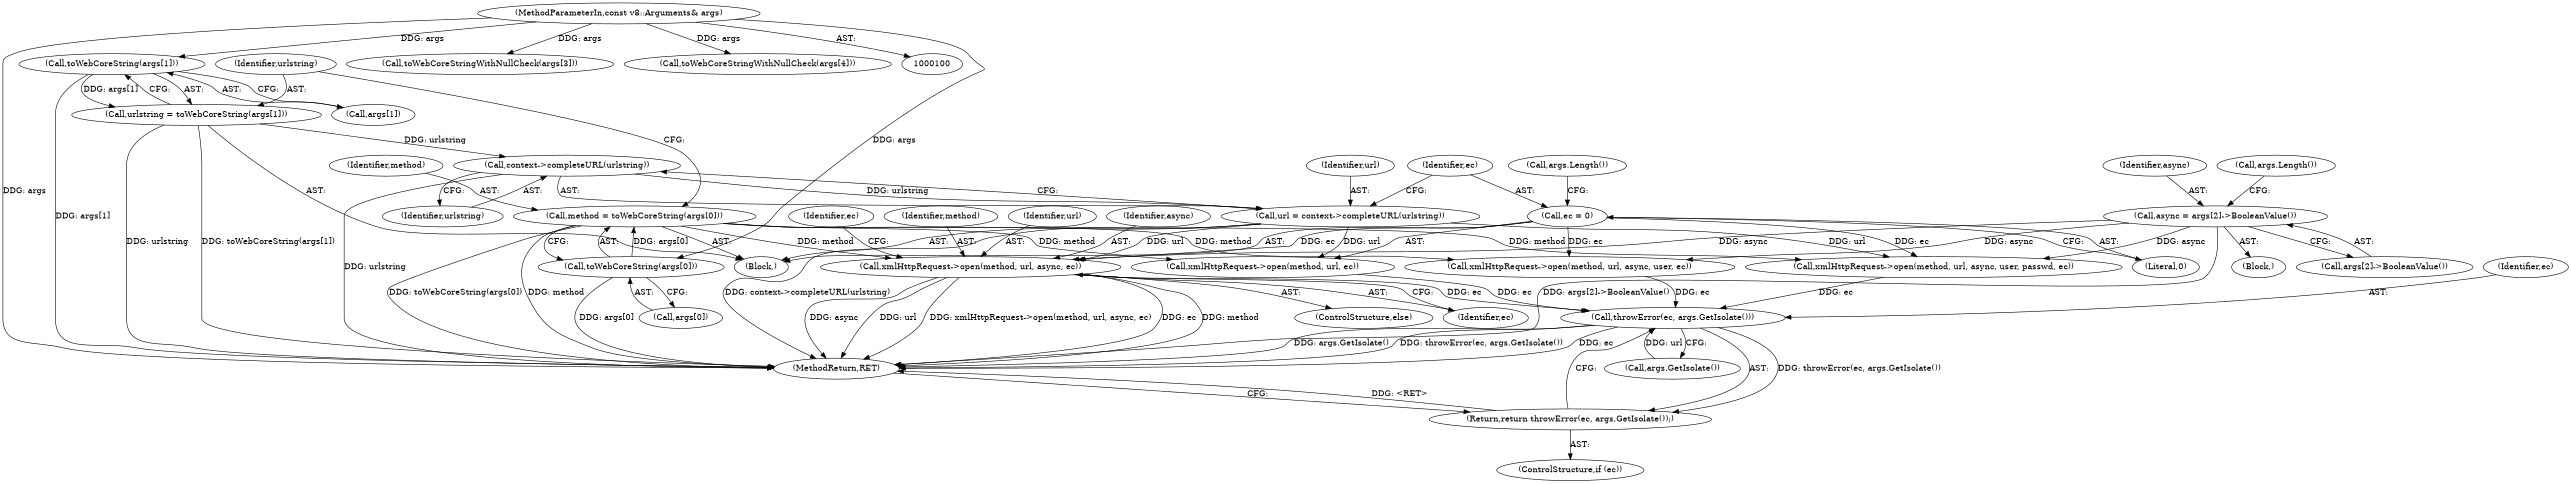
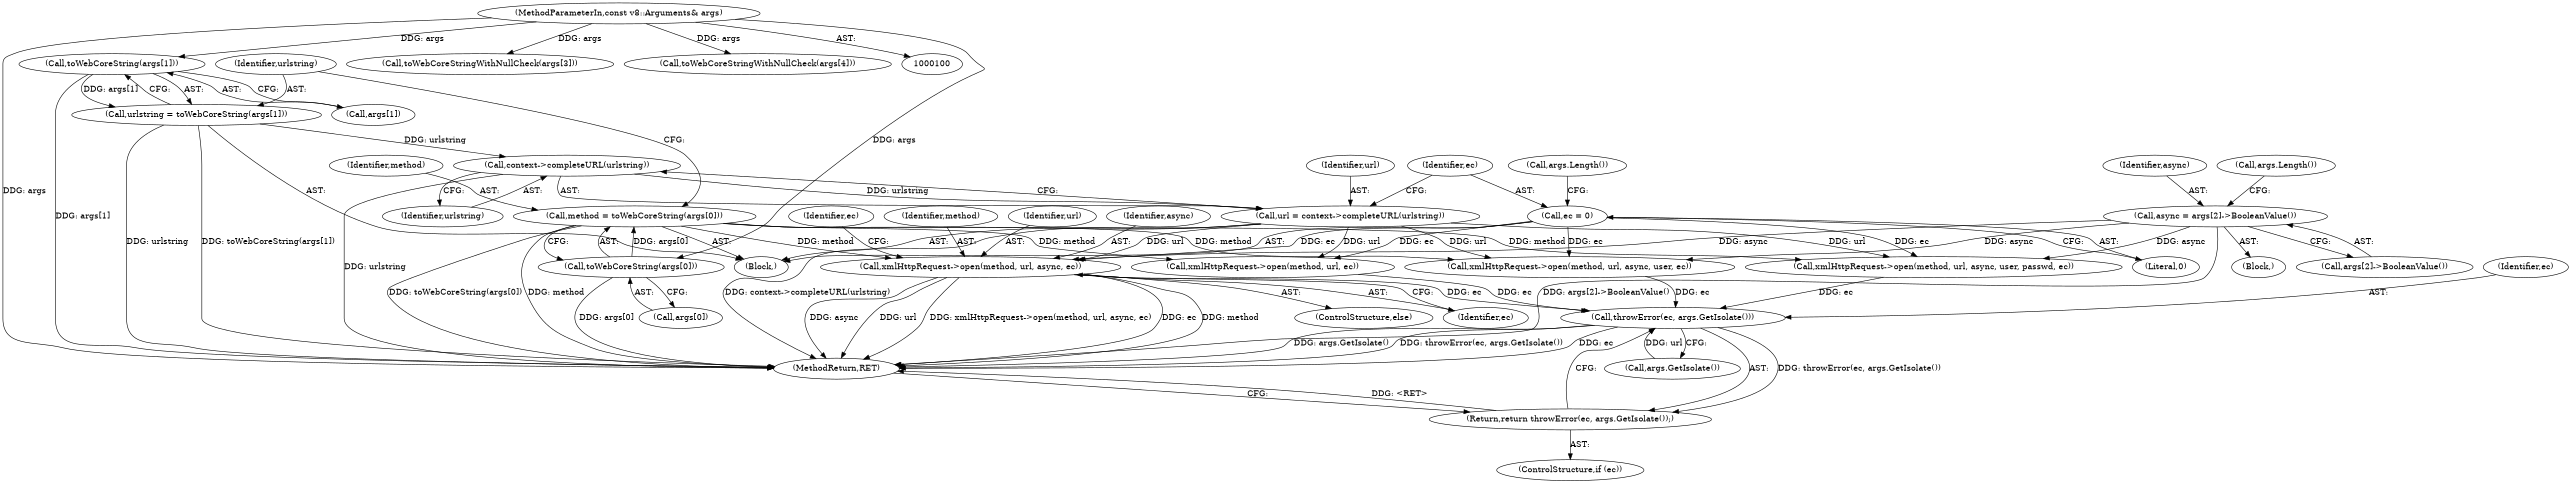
edge "(Call,ec = 0)" -> "(Call,xmlHttpRequest->open(method, url, ec))": label "AST: " -> "DDG: ec"
edge "(Call,url = context->completeURL(urlstring))" -> "(Call,xmlHttpRequest->open(method, url, async, user, ec))": added, label "DDG: url"
